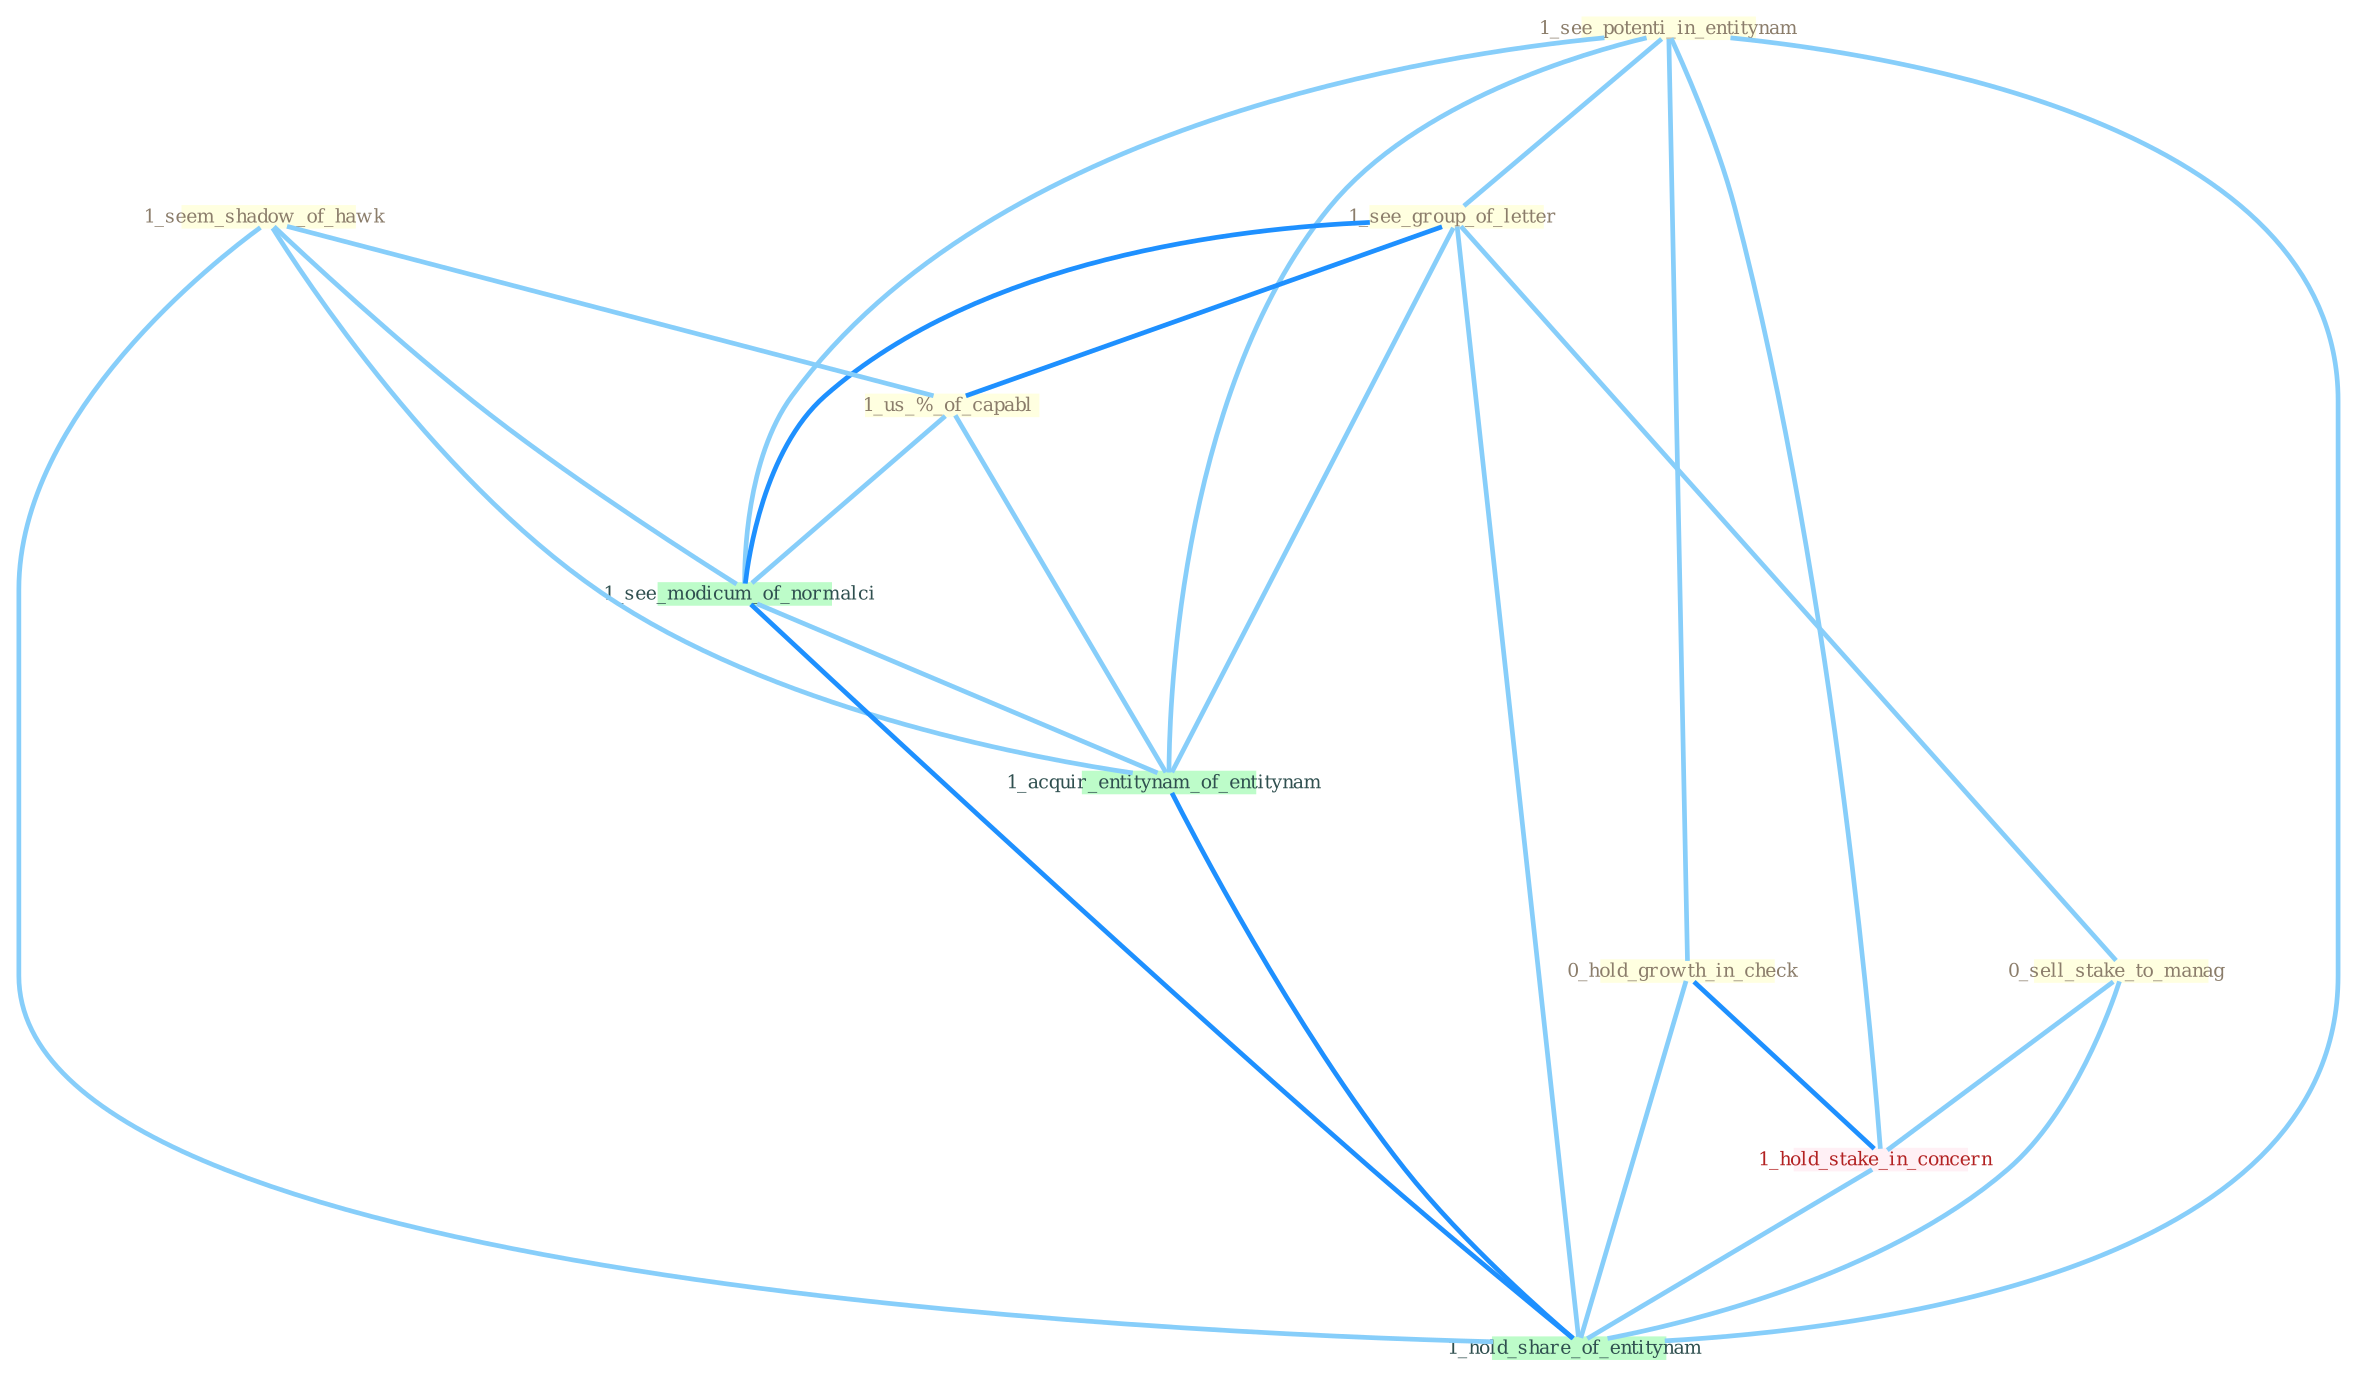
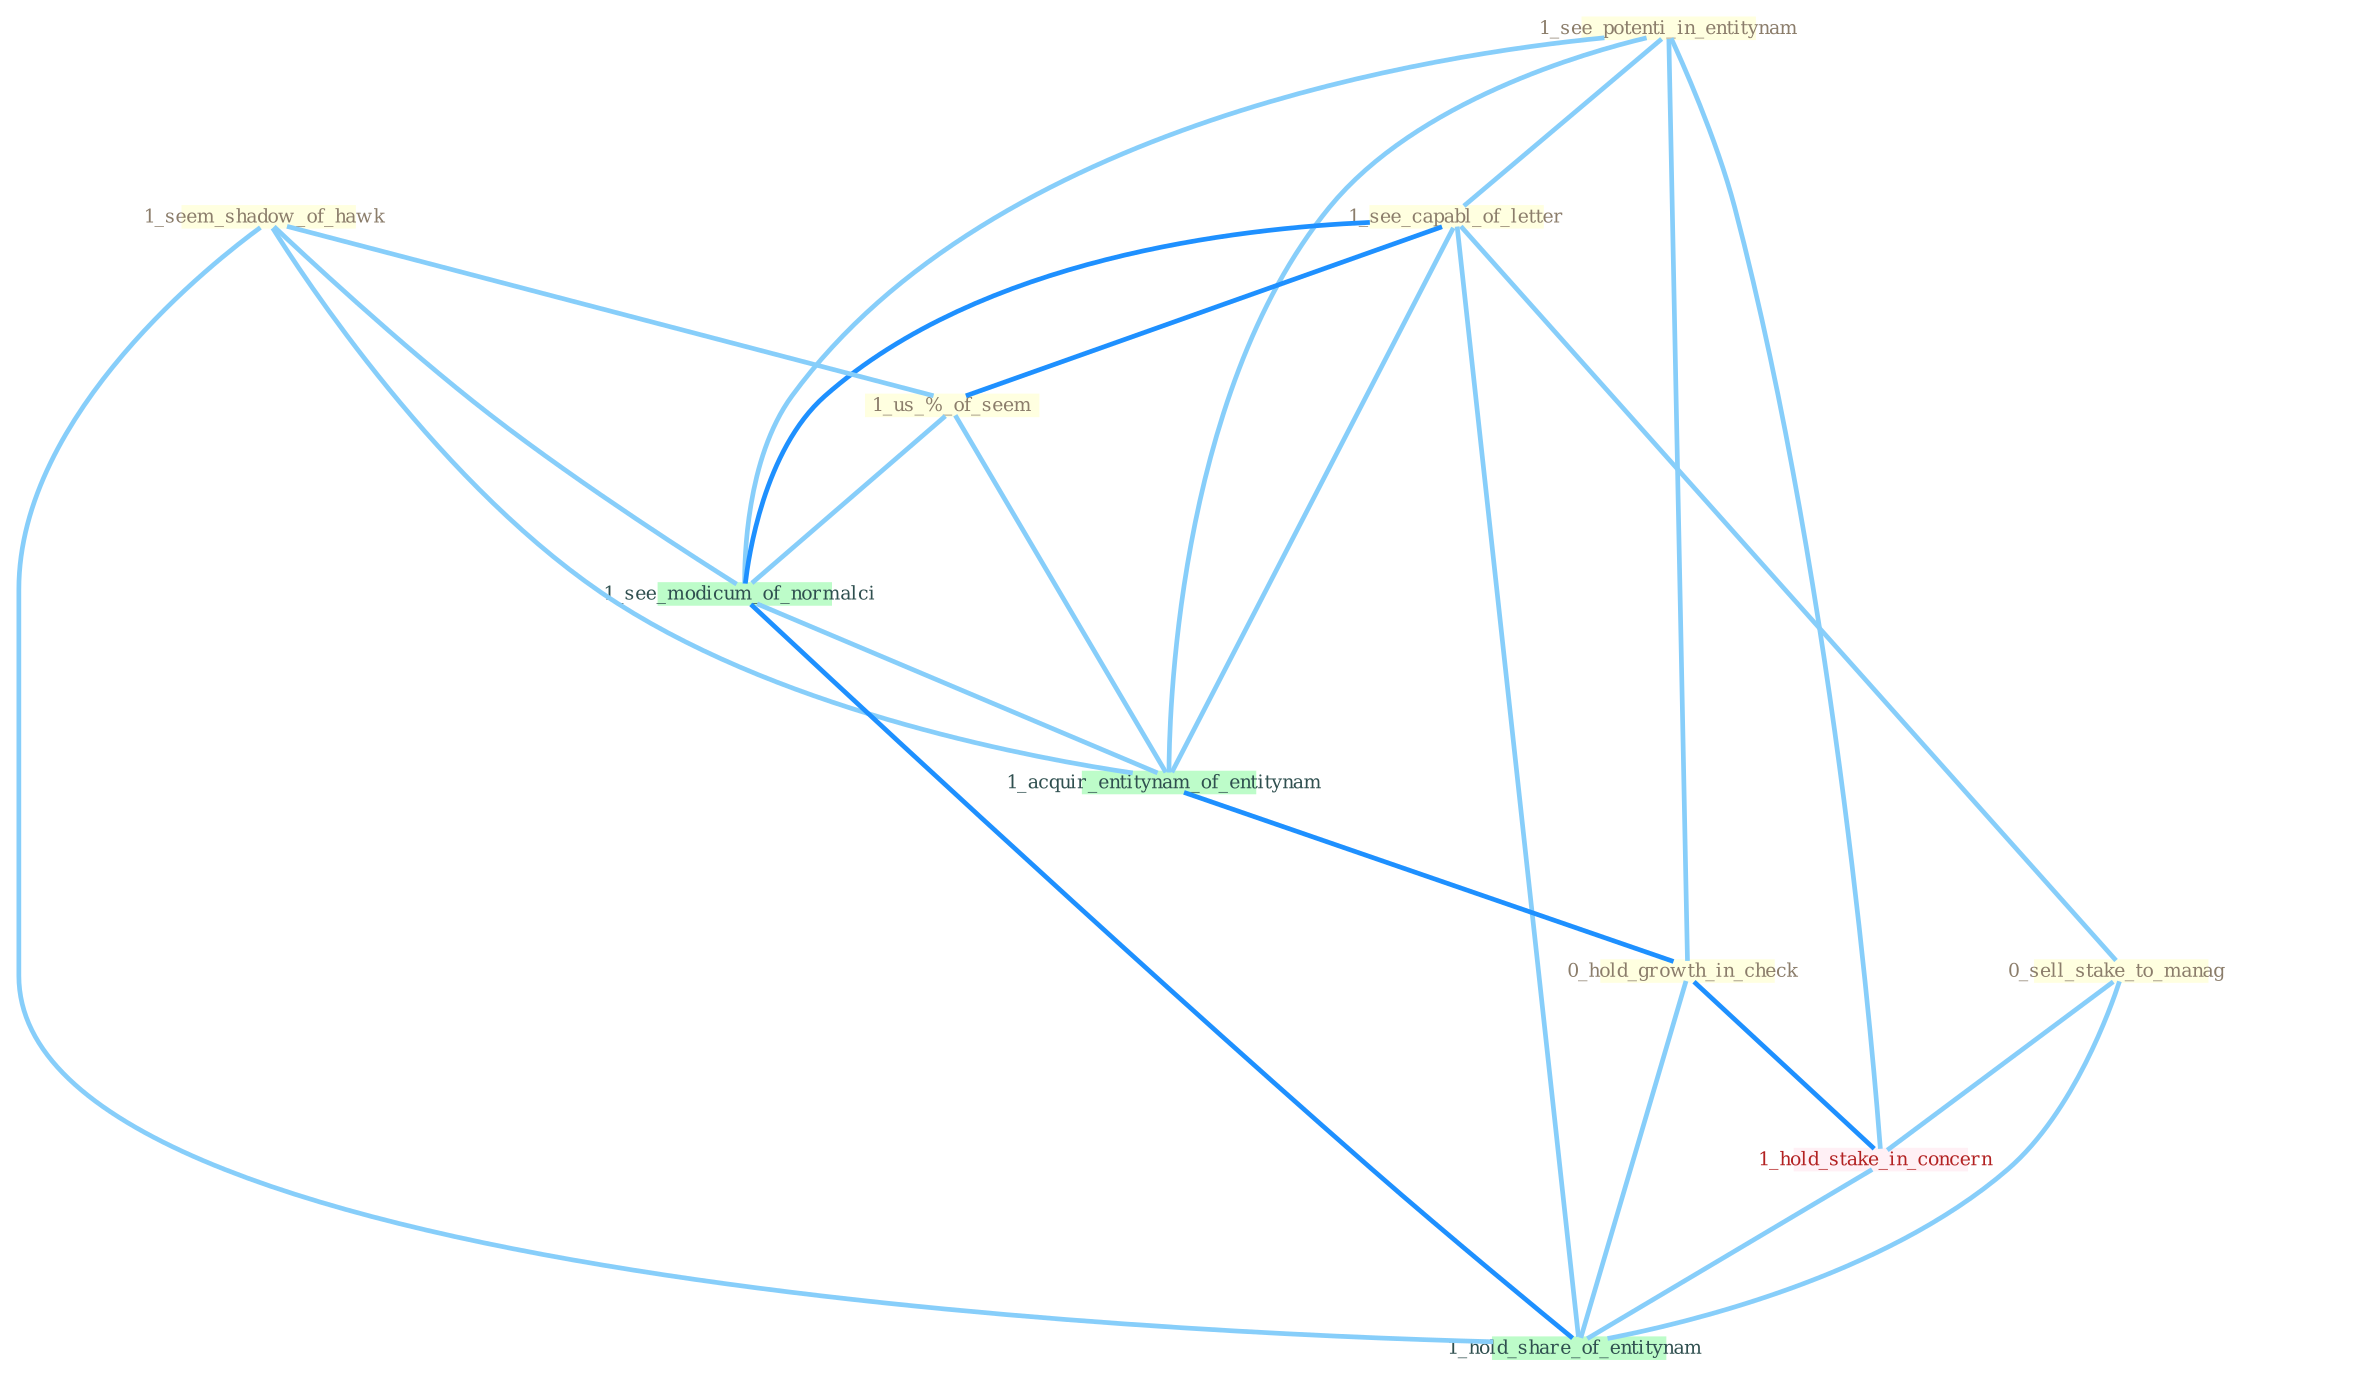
node "1_see_group_of_letter": label "1_see_group_of_letter" -> "1_see_capabl_of_letter"
node "1_us_%_of_capabl": label "1_us_%_of_capabl" -> "1_us_%_of_seem"
edge "1_see_potenti_in_entitynam" -- "1_hold_share_of_entitynam": removed
edge "1_acquir_entitynam_of_entitynam" -- "1_hold_share_of_entitynam": now "1_acquir_entitynam_of_entitynam" -- "0_hold_growth_in_check"
